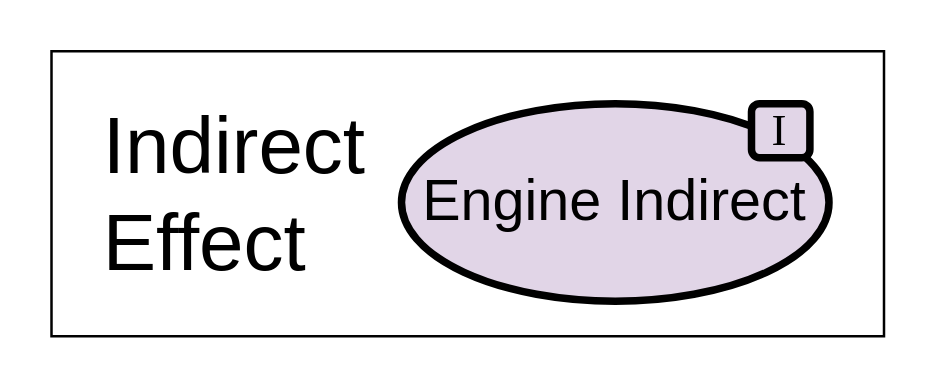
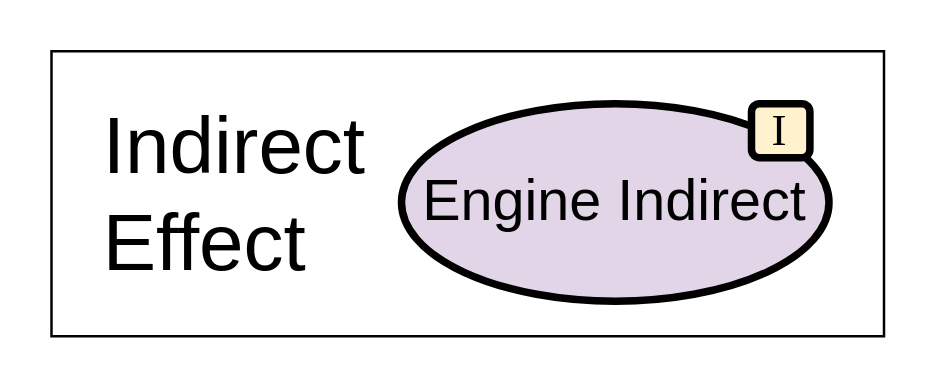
node "I": fillcolor #e1d5e7 -> #fff2cc
